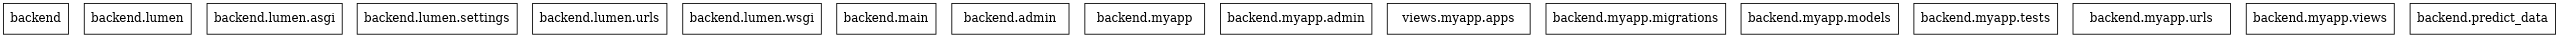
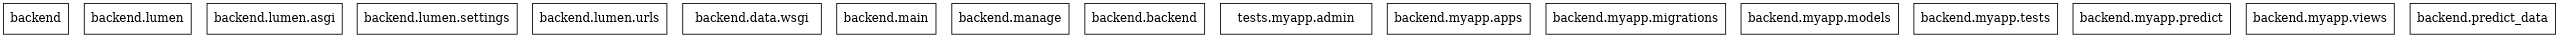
node "backend.lumen.wsgi": label "backend.lumen.wsgi" -> "backend.data.wsgi"
node "backend.admin": label "backend.admin" -> "backend.manage"
node "backend.myapp": label "backend.myapp" -> "backend.backend"
node "backend.myapp.admin": label "backend.myapp.admin" -> "tests.myapp.admin"
node "views.myapp.apps": label "views.myapp.apps" -> "backend.myapp.apps"
node "backend.myapp.urls": label "backend.myapp.urls" -> "backend.myapp.predict"
